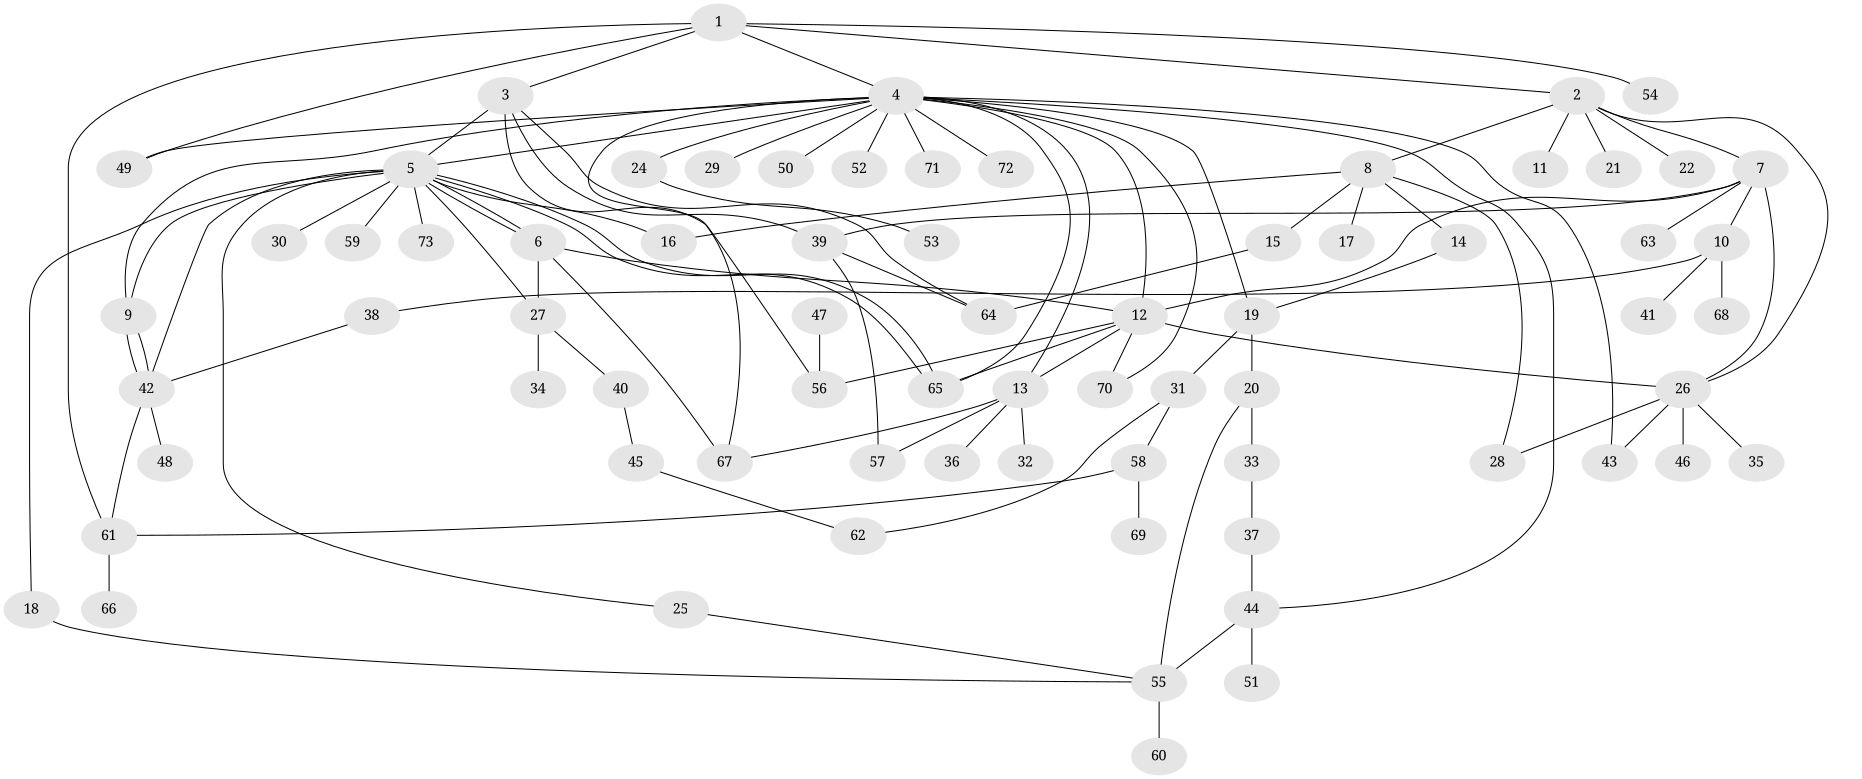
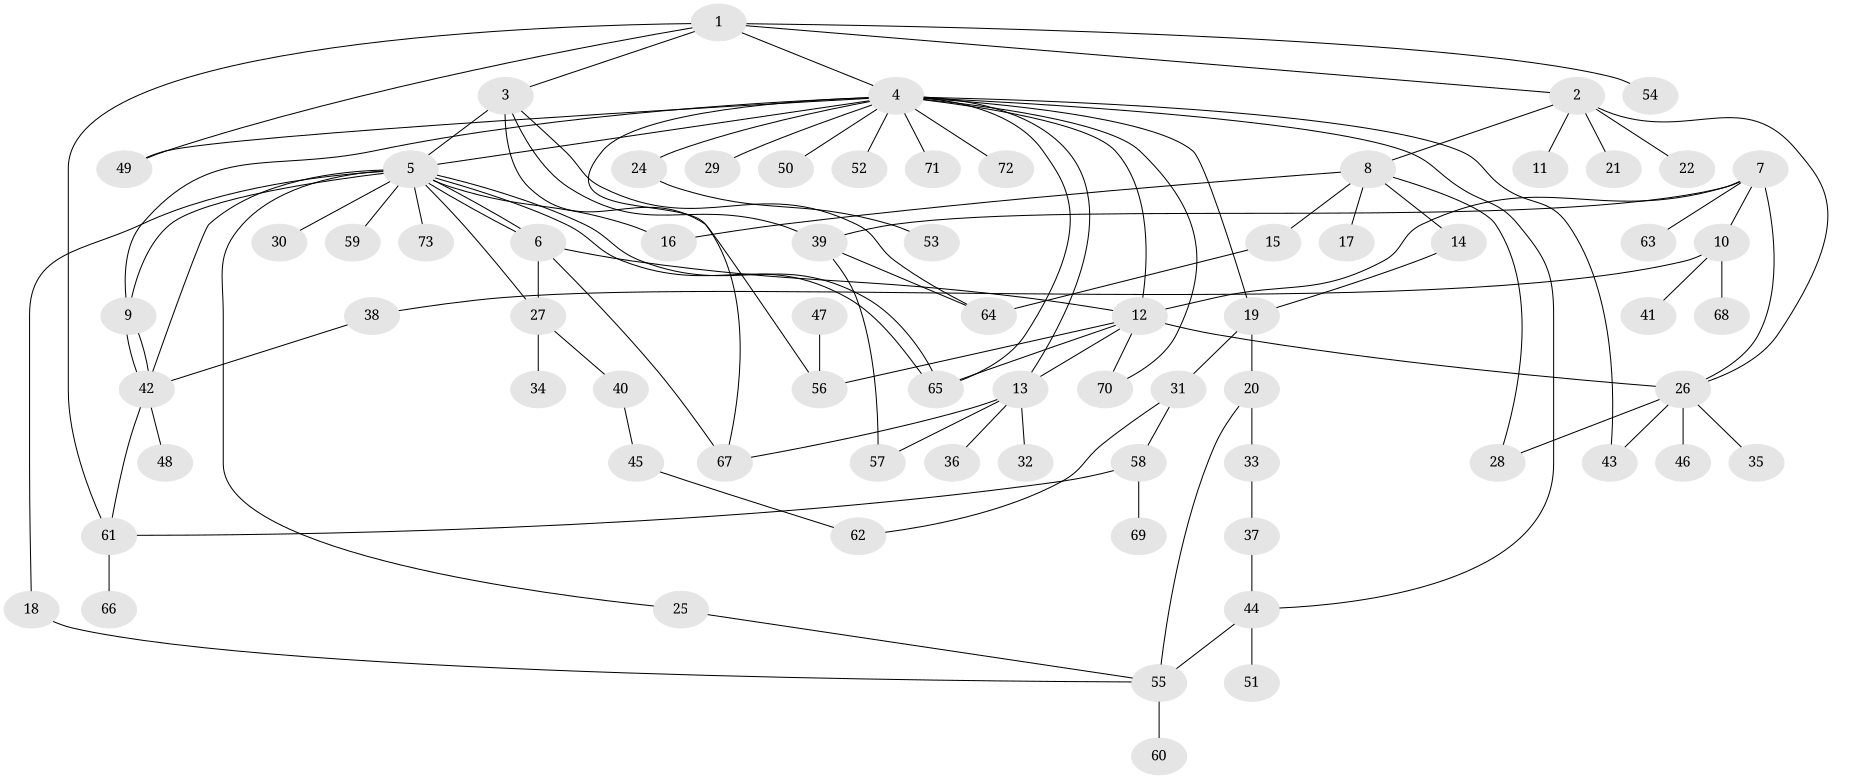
edge "2" -- "7": removed
